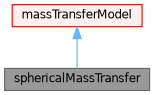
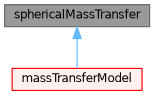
edge "sphericalMassTransfer" -> "massTransferModel": reversed
